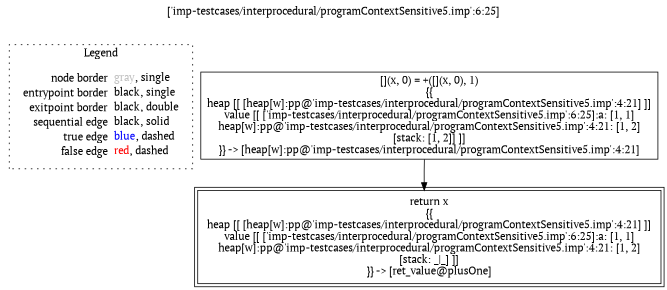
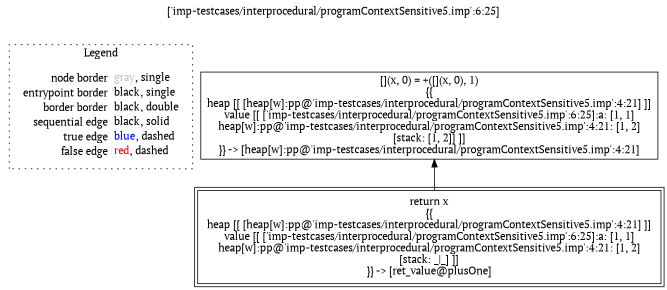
node "node border": text "exitpoint border" -> "border border"
edge "[](x, 0) = +([](x, 0), 1)" -> "return x": reversed
